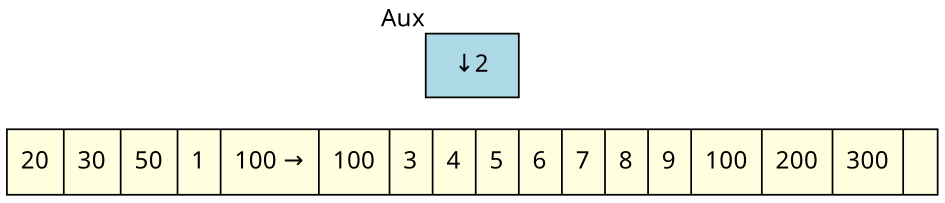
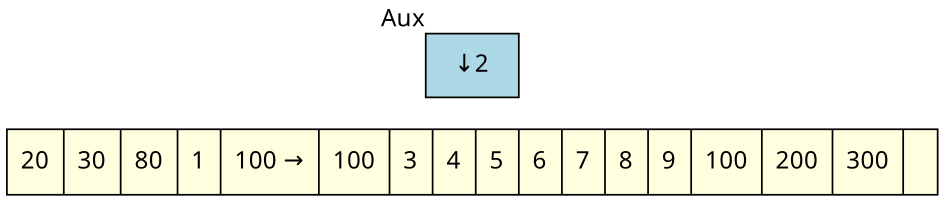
node "20": text "50" -> "80"
